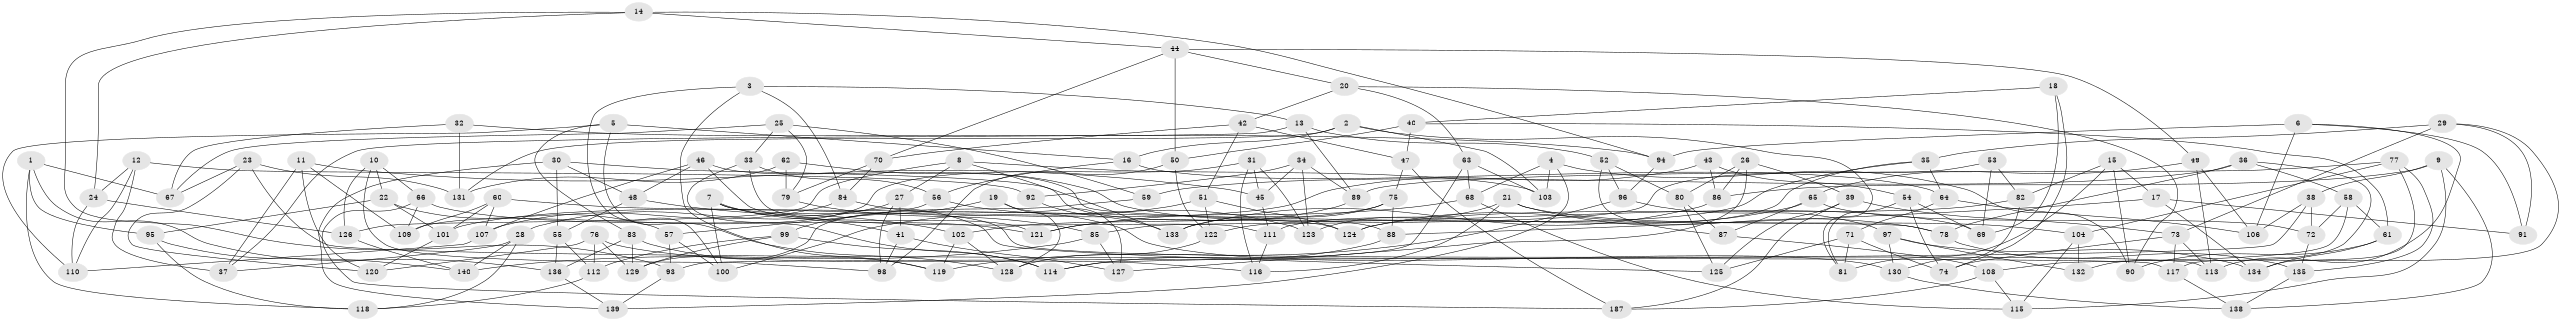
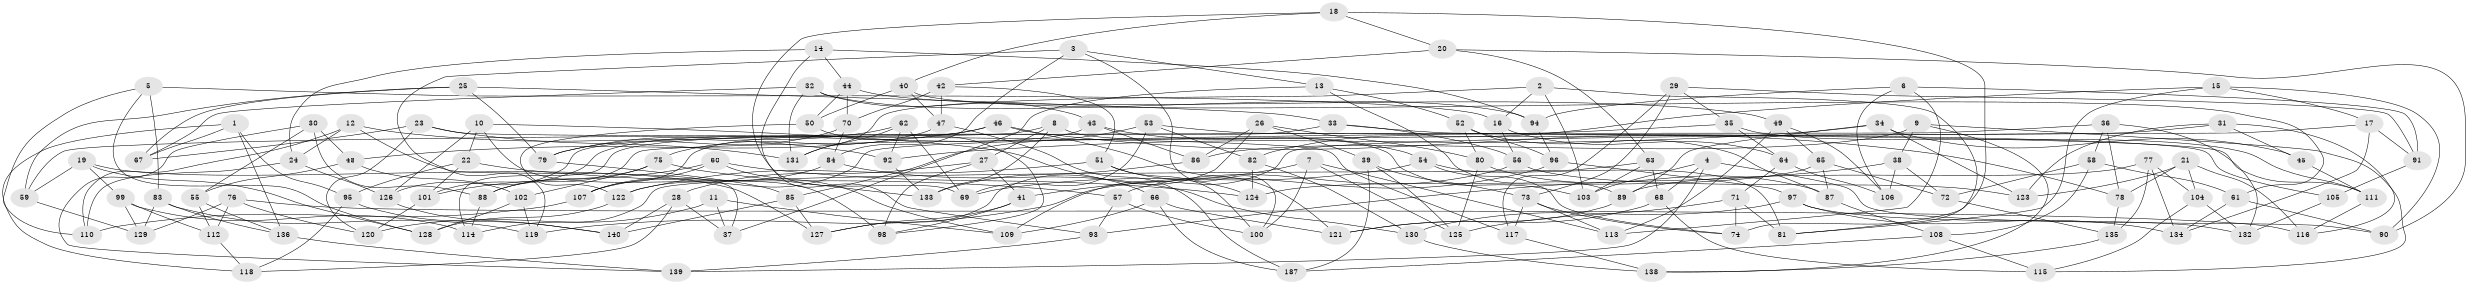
edge "44" -- "20": now "18" -- "20"
edge "32" -- "43": added
edge "62" -- "92": added
edge "19" -- "59": added
edge "11" -- "45": removed
node "105": added
